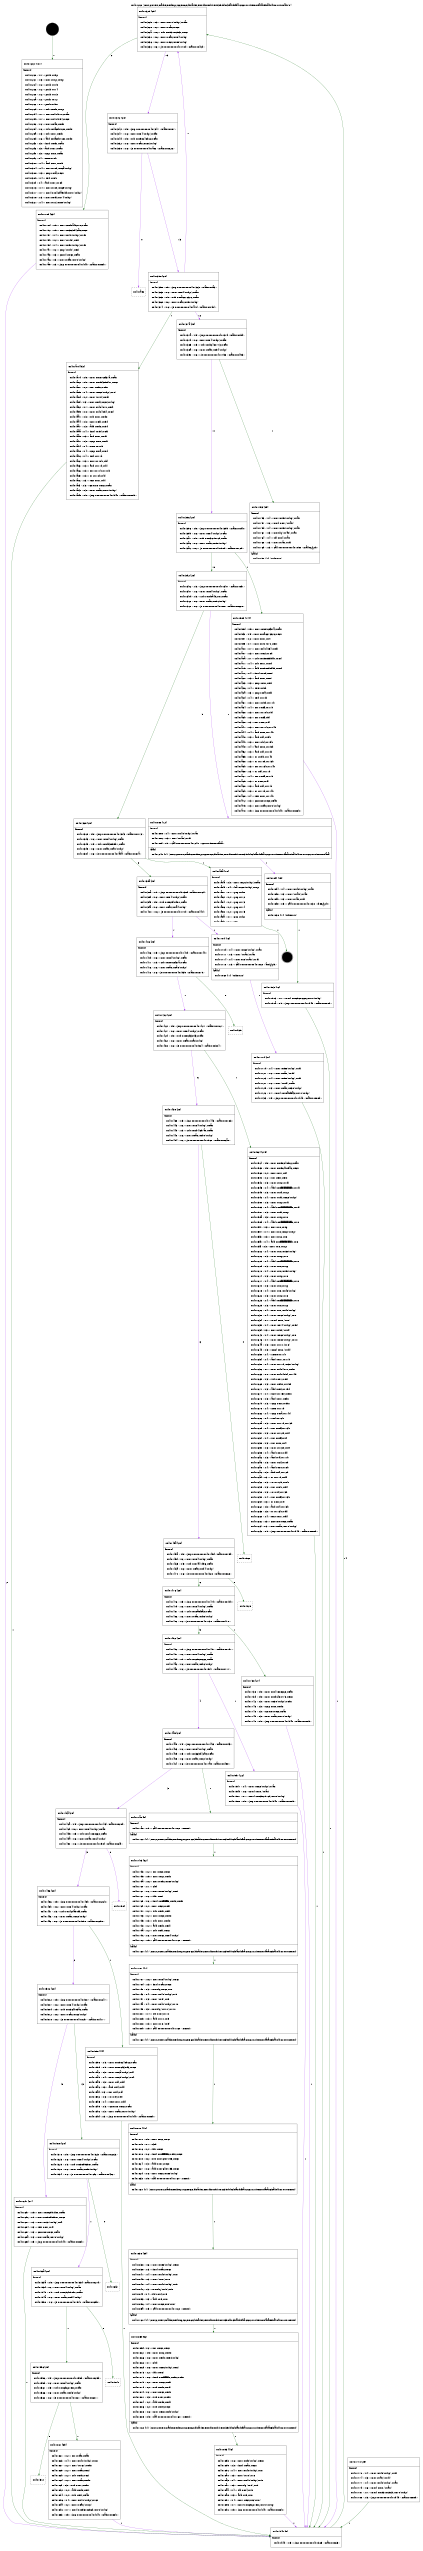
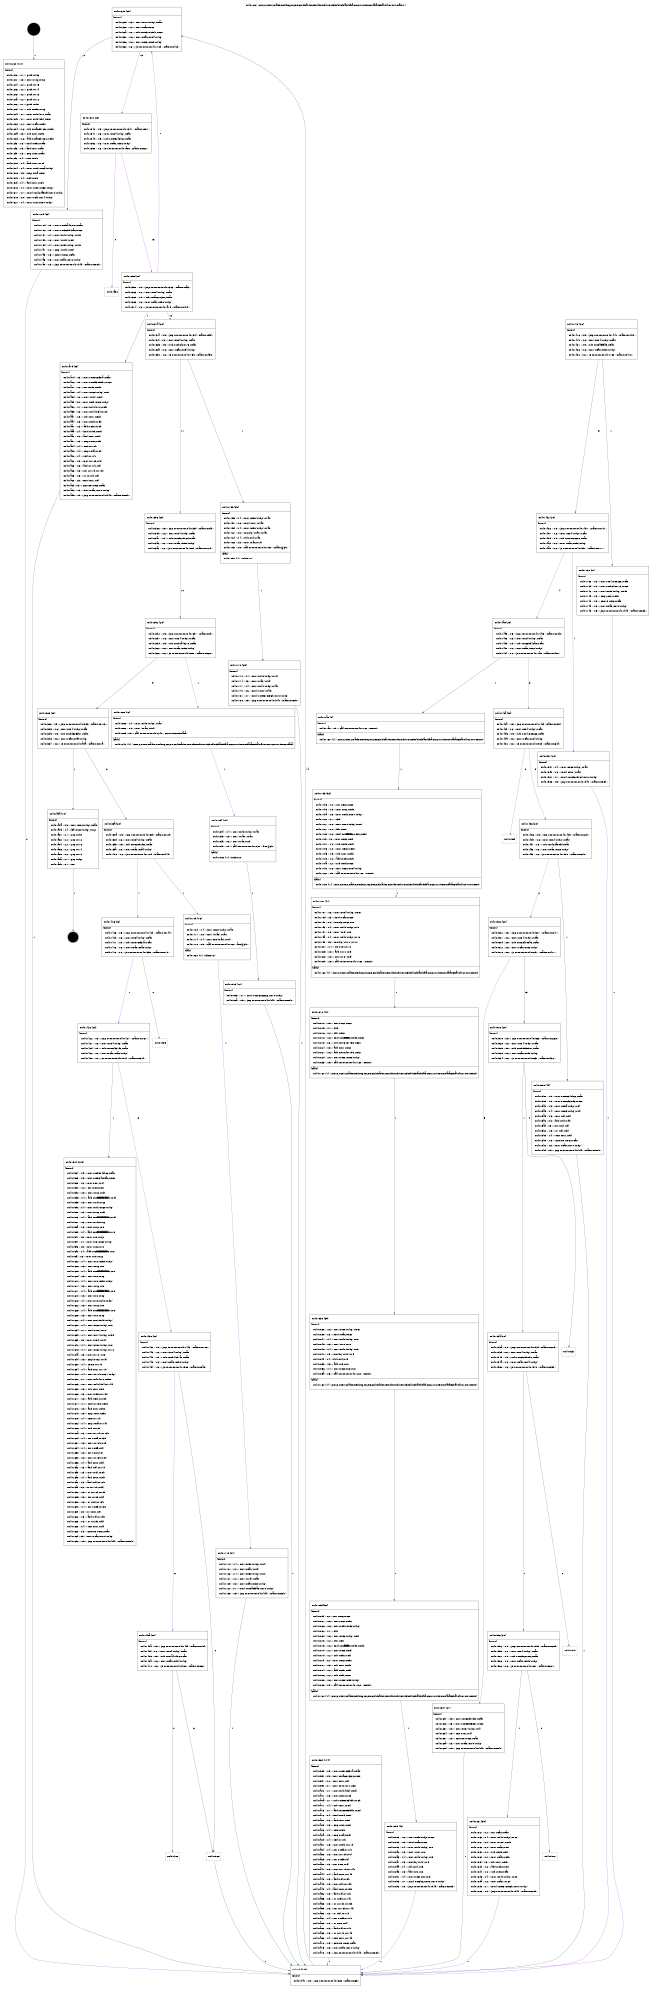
edge "0x401396 [28]" -> "0x4019ed [144]": removed, label "1"
edge "0x401753 [29]" -> "0x401770 [29]": added, label "1"
edge "0x40145a [28]" -> "0x401476 [28]": now "0x40145a [28]" -> "0x40196e"
edge "0x4017b3 [52]" -> "0x4017e7 [41]": color darkgreen -> purple
edge "0x4015c4 [275]" -> "0x401b4b [5]": now "0x40196e" -> "0x401b4b [5]"
